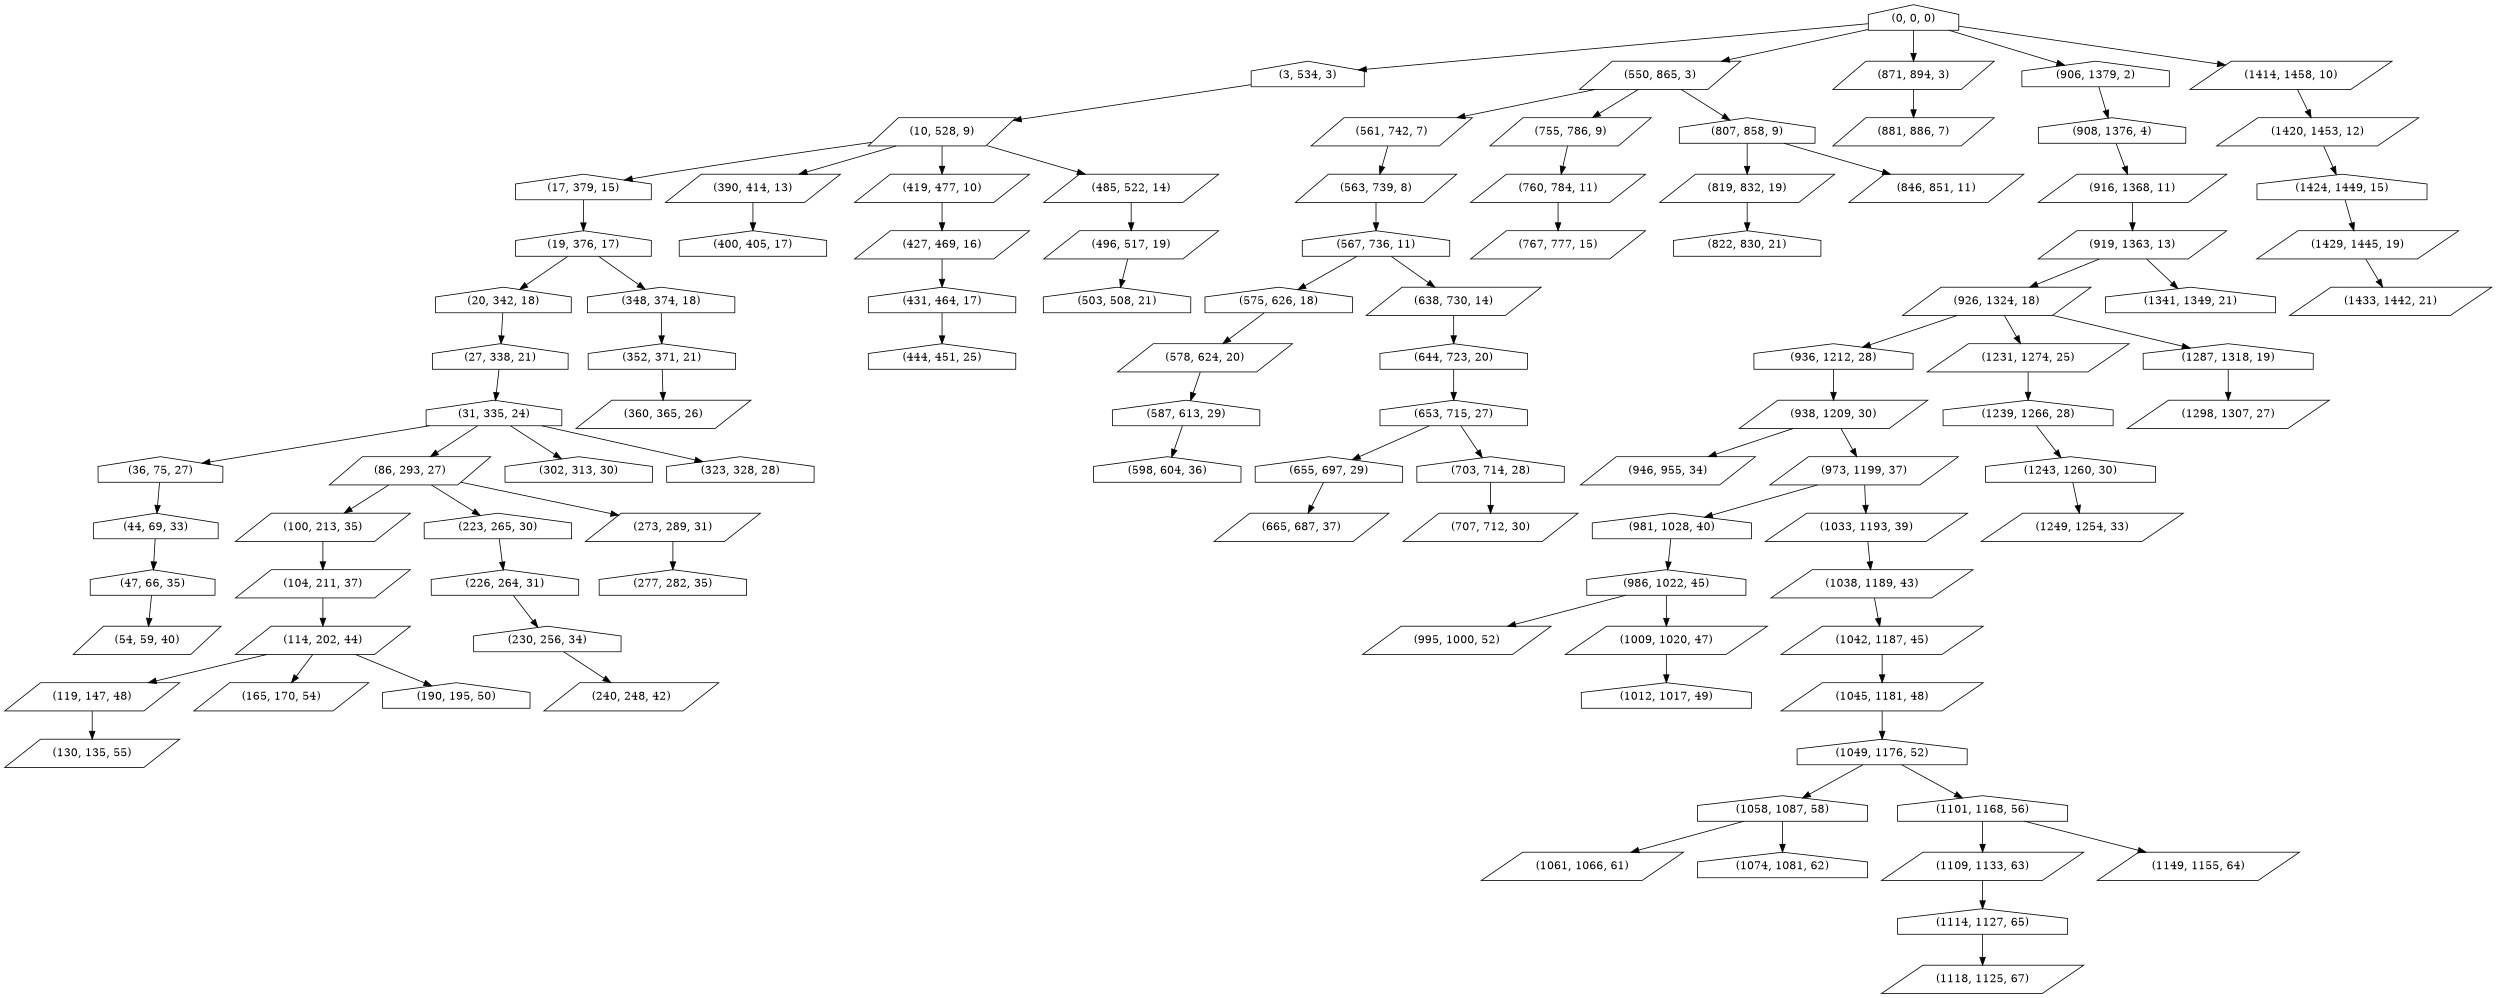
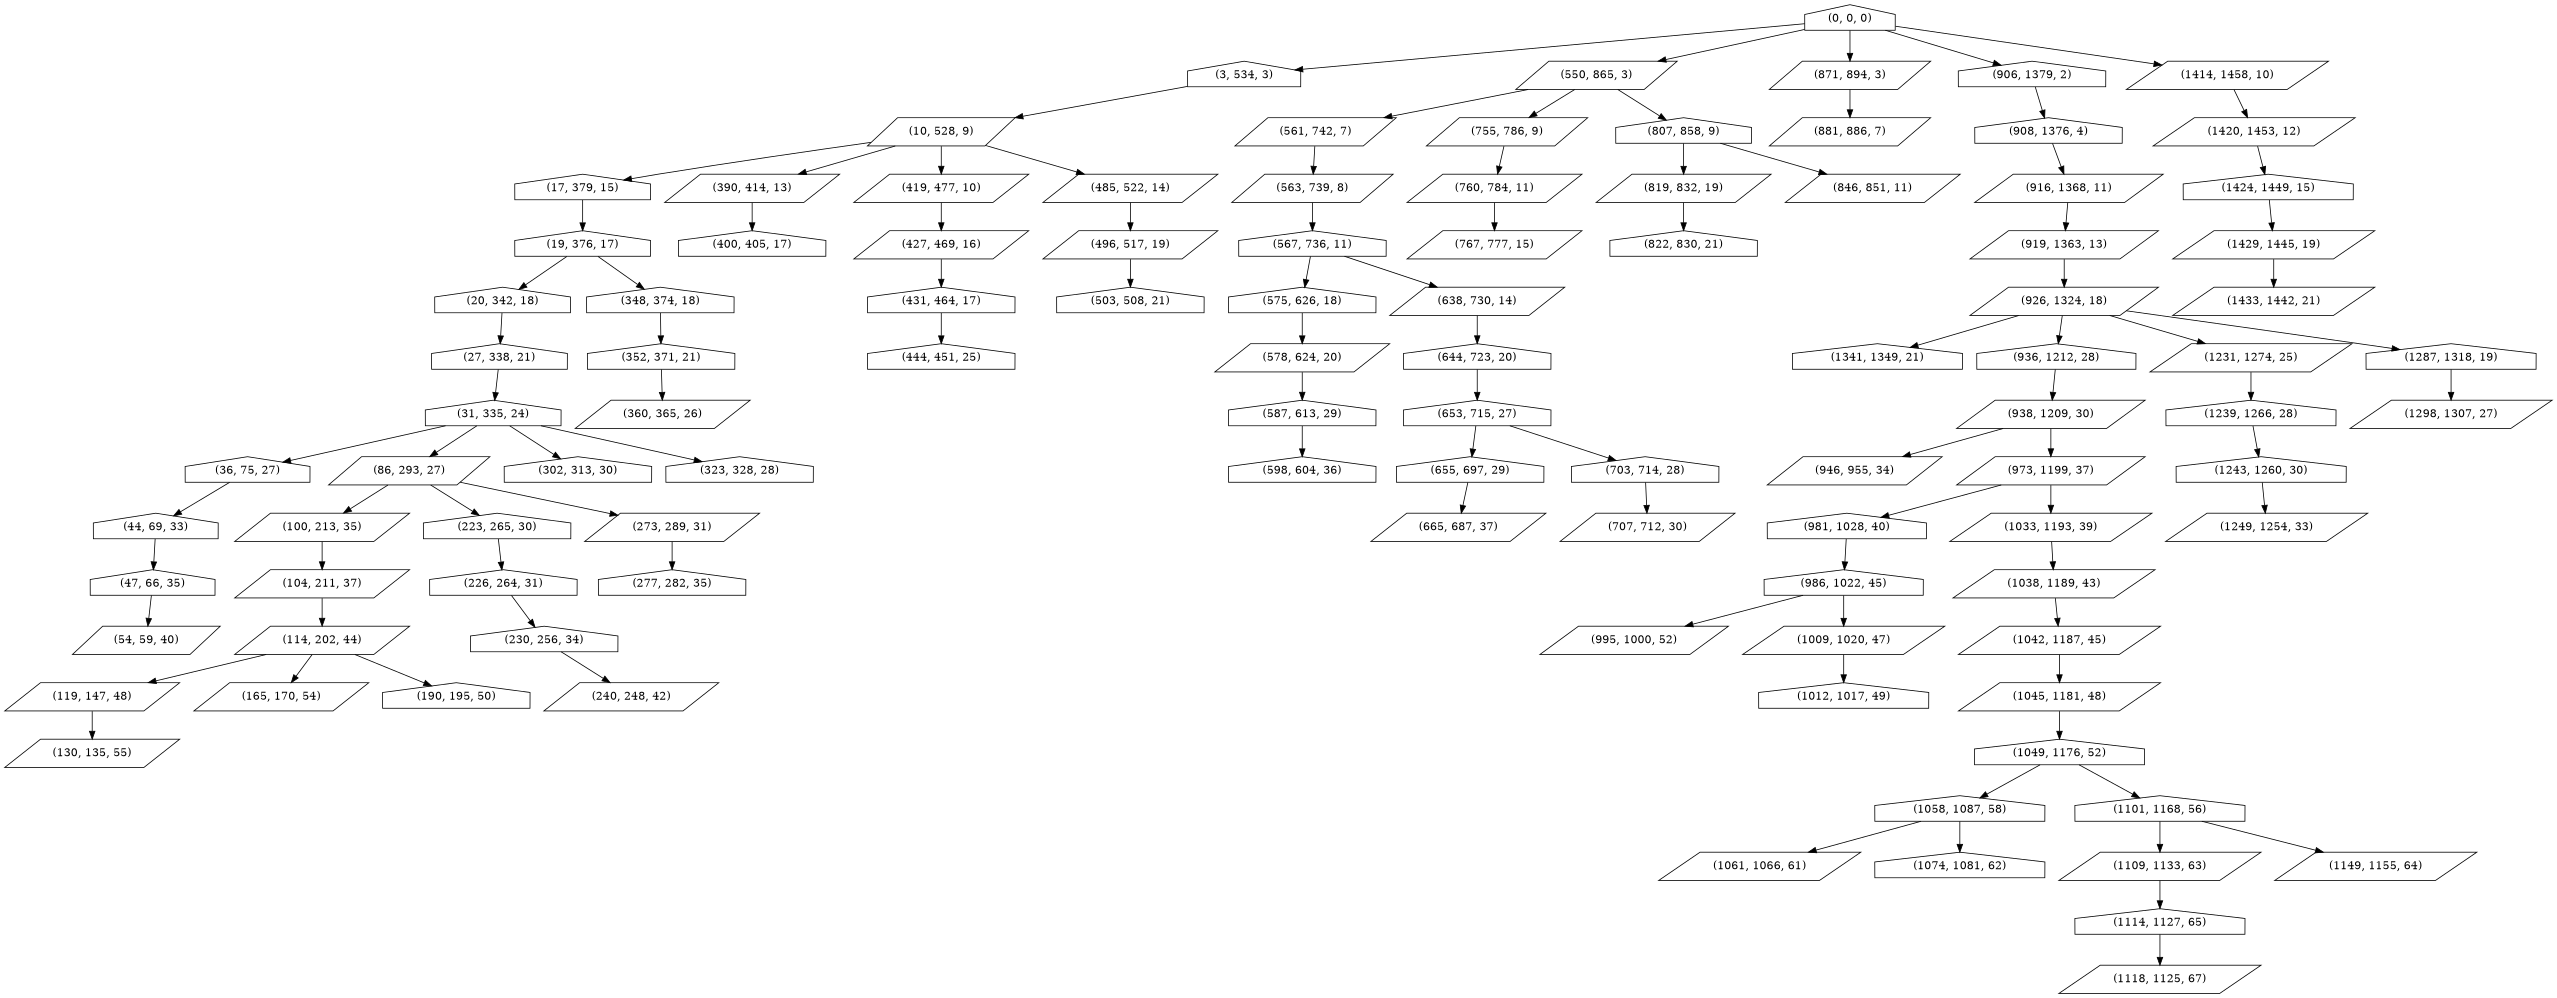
edge "(919, 1363, 13)" -> "(1341, 1349, 21)": now "(926, 1324, 18)" -> "(1341, 1349, 21)"
